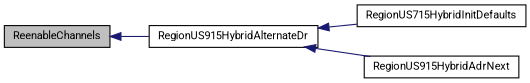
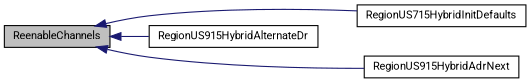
edge "RegionUS715HybridInitDefaults" -> "RegionUS915HybridAlternateDr": now "RegionUS715HybridInitDefaults" -> "ReenableChannels"
edge "RegionUS915HybridAdrNext" -> "RegionUS915HybridAlternateDr": now "RegionUS915HybridAdrNext" -> "ReenableChannels"
